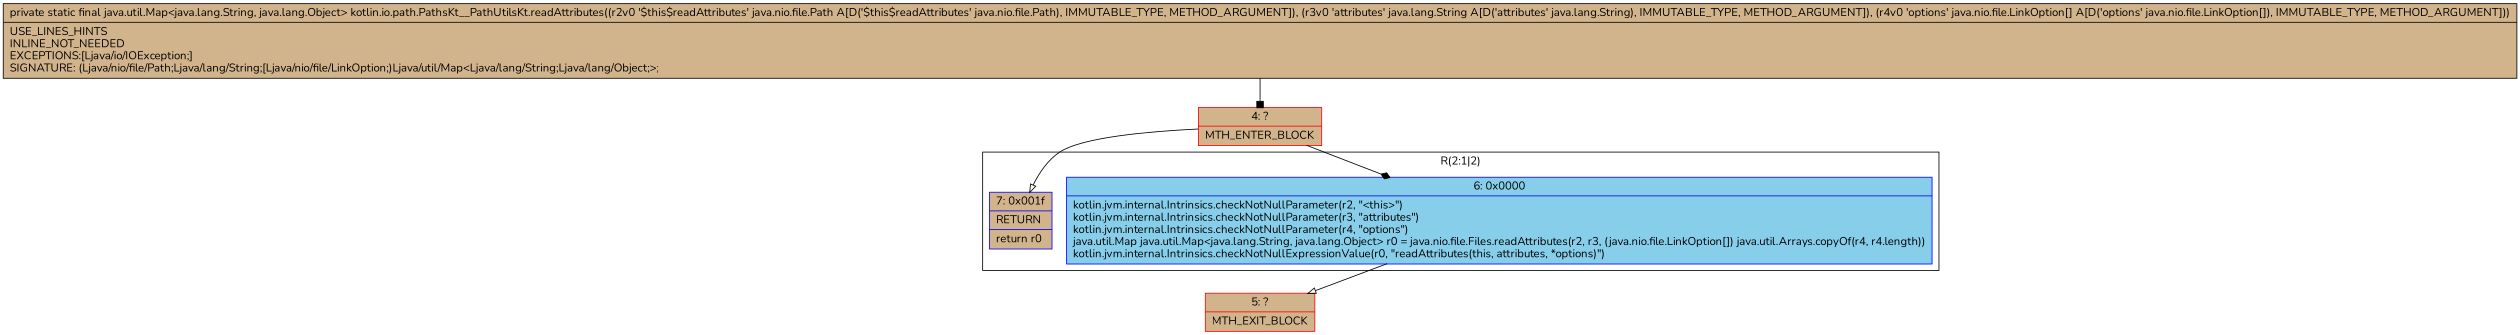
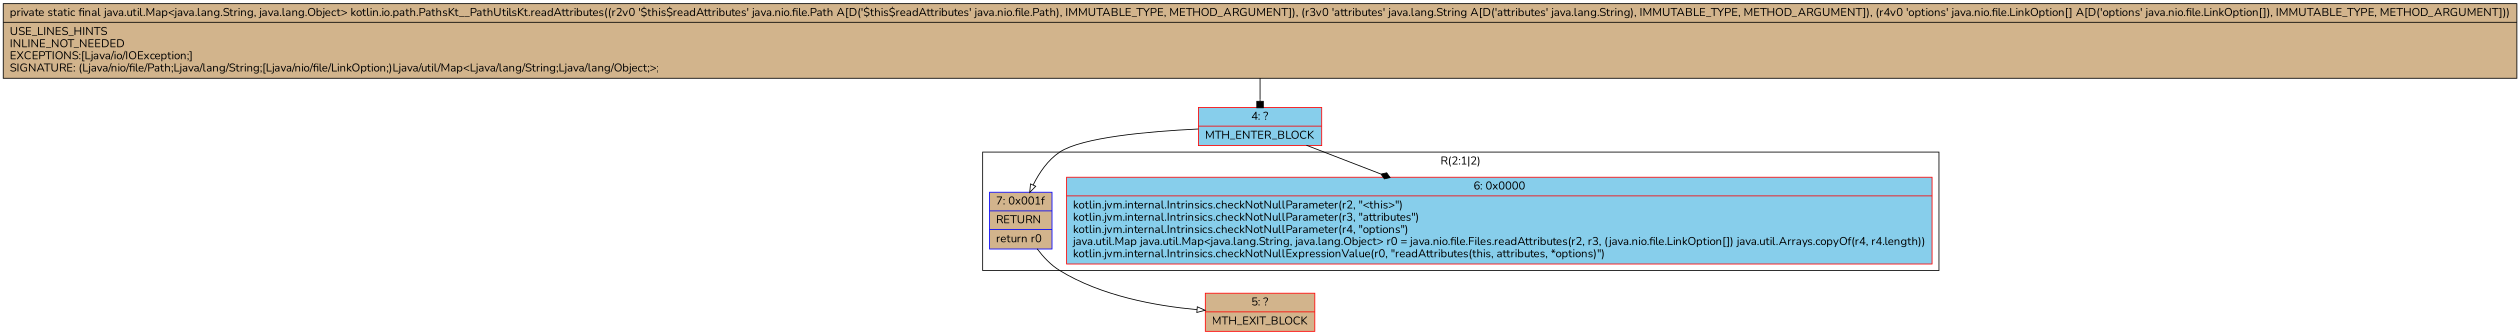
node "4: ?": fillcolor tan -> skyblue
node "6: 0x0000": color blue -> red
edge "6: 0x0000" -> "5: ?": now "7: 0x001f" -> "5: ?"
